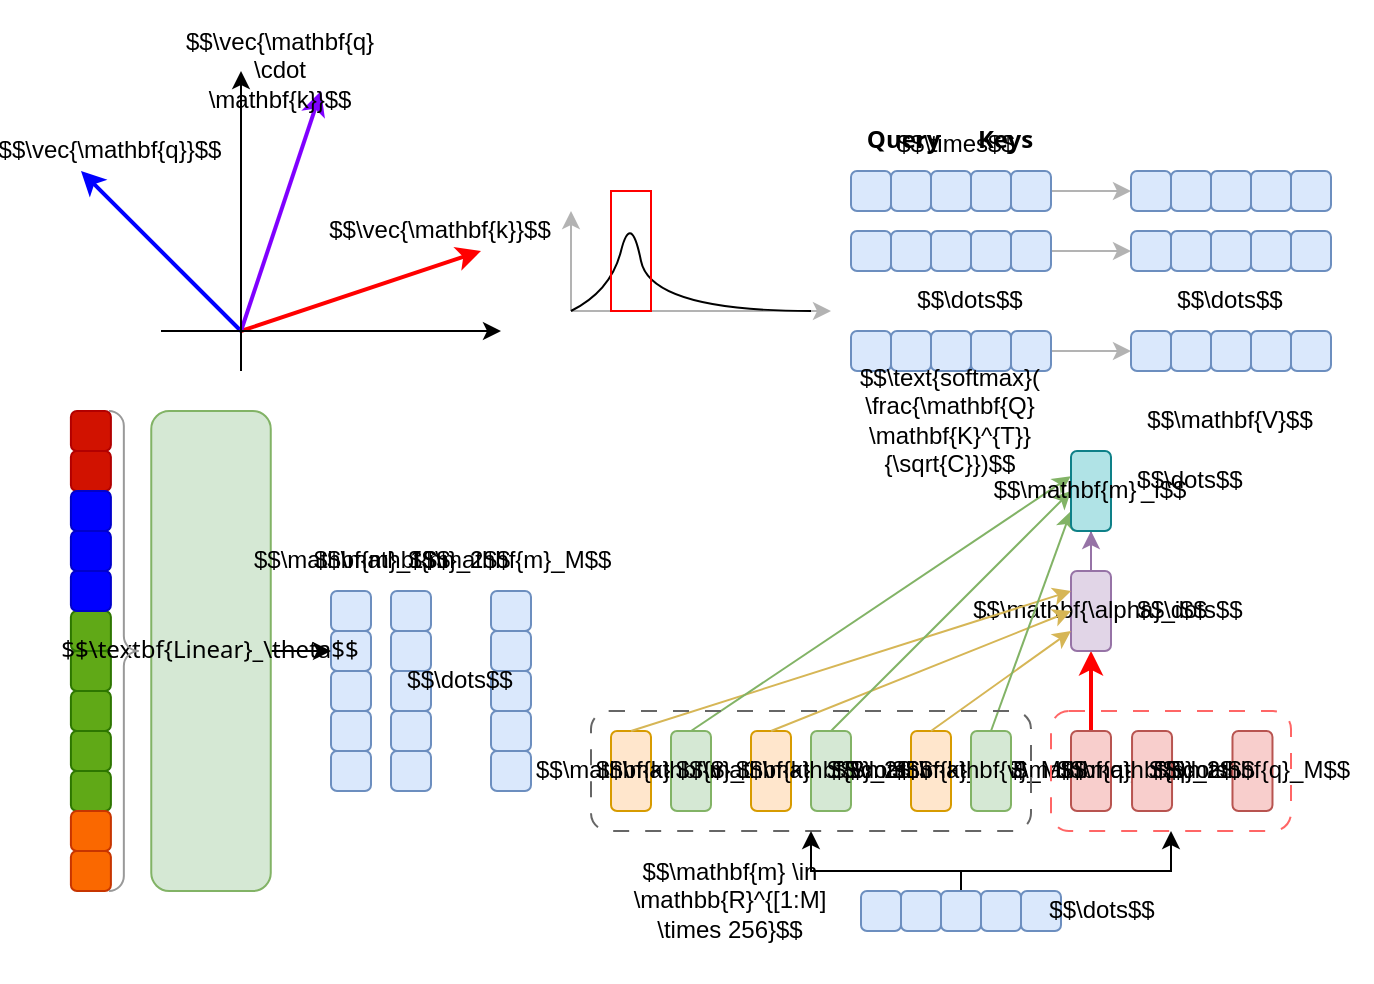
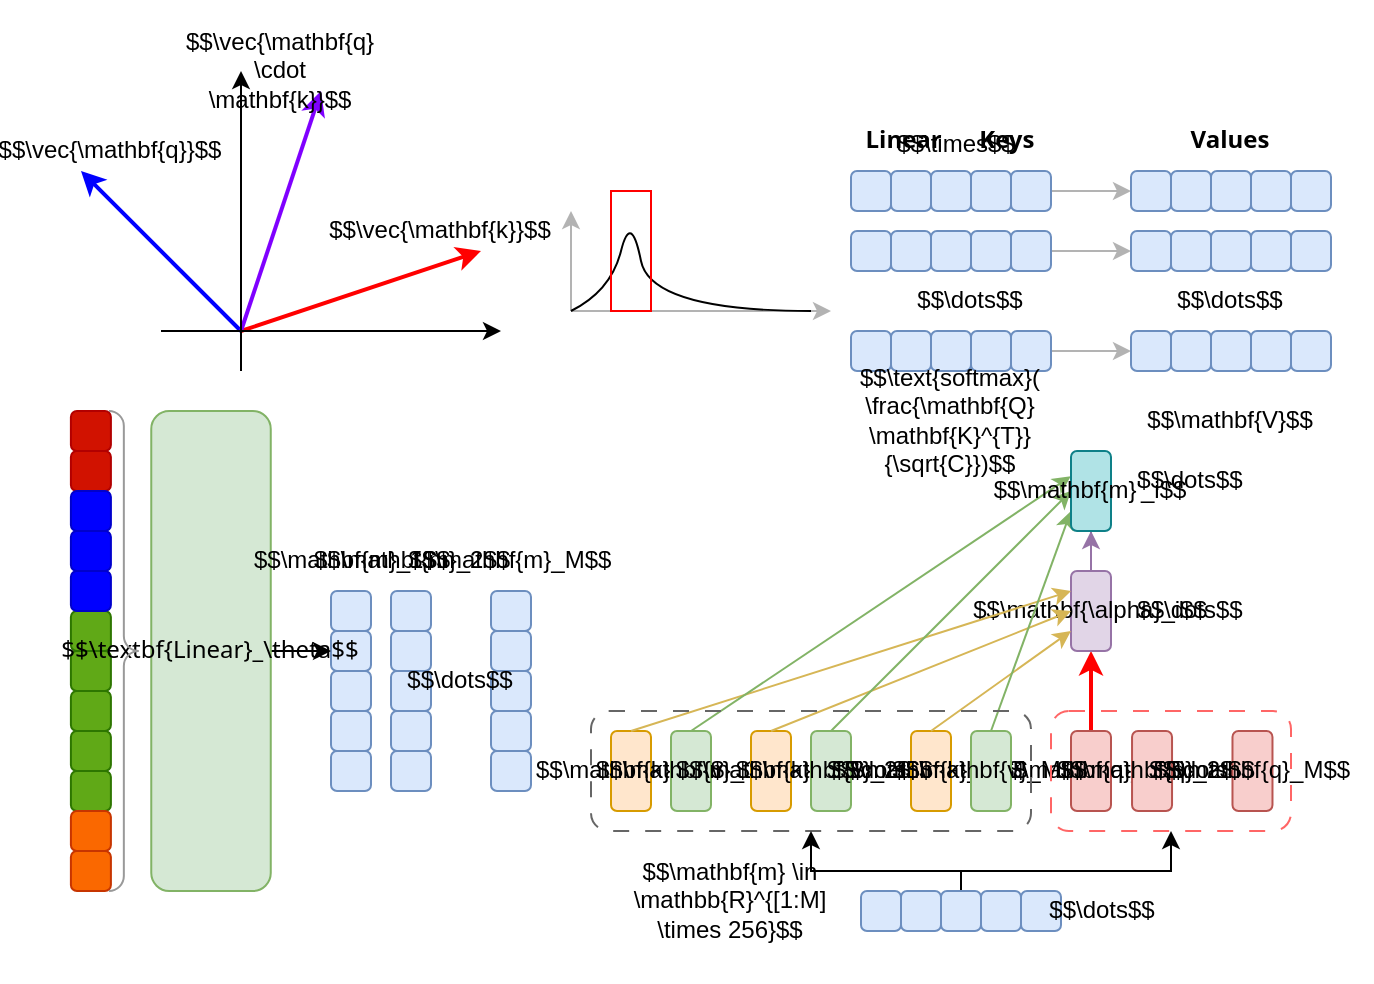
node "Query Keys": label "Query Keys" -> "Linear Keys"
node "Values": added
